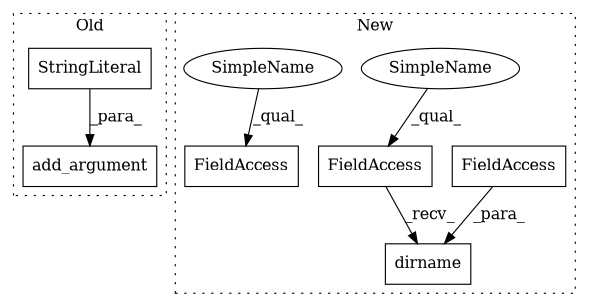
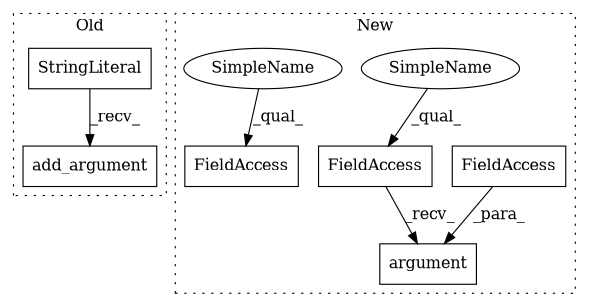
edge "StringLiteral" -> "add_argument": label "_para_" -> "_recv_"
node "dirname": label "dirname" -> "argument"
